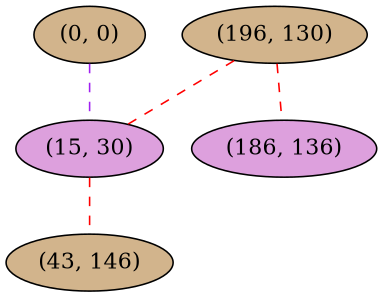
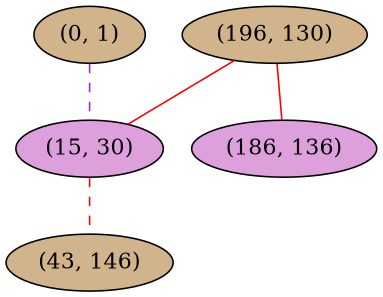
node "(0, 0)": label "(0, 0)" -> "(0, 1)"
edge "(196, 130)" -- "(15, 30)": style dashed -> solid
edge "(196, 130)" -- "(186, 136)": style dashed -> solid
